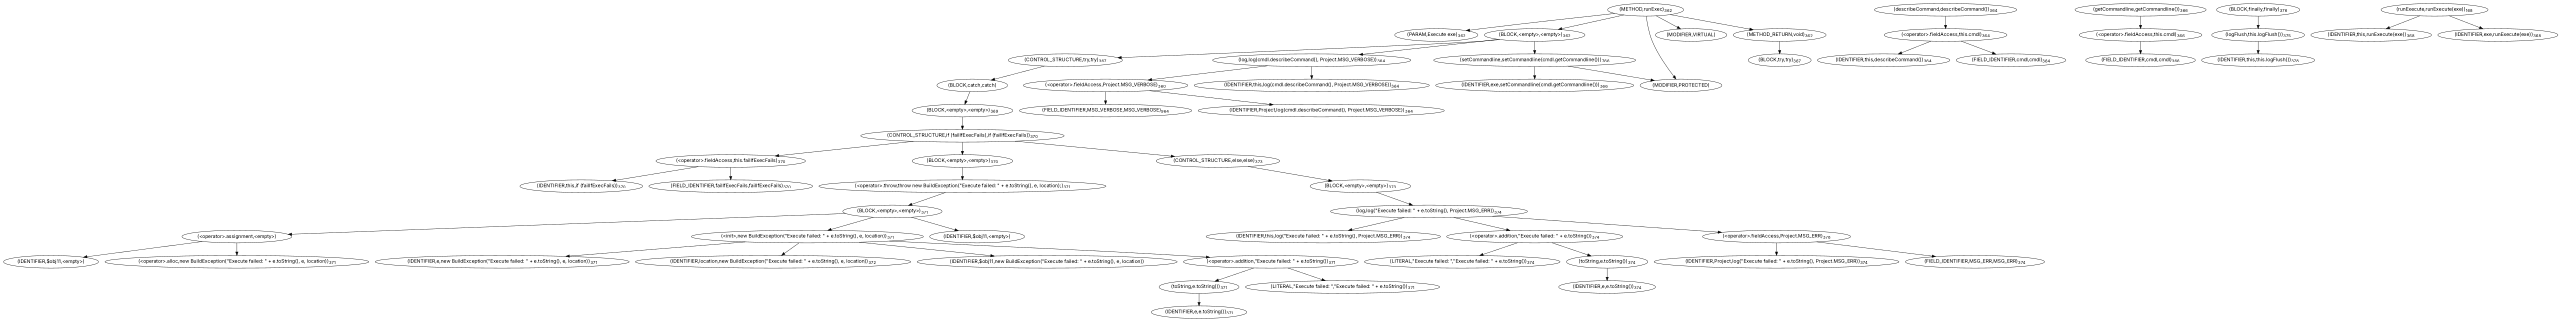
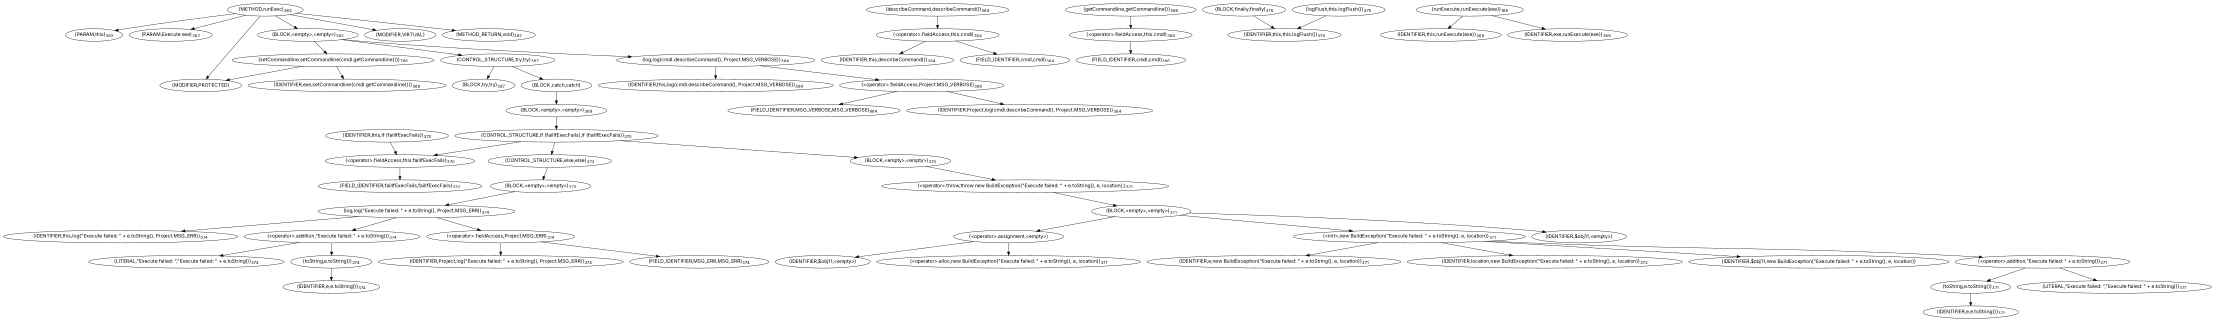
edge "(BLOCK,finally,finally)" -> "(logFlush,this.logFlush())": now "(BLOCK,finally,finally)" -> "(IDENTIFIER,this,this.logFlush())"
node "(PARAM,this)": added
edge "(METHOD_RETURN,void)" -> "(BLOCK,try,try)": now "(CONTROL_STRUCTURE,try,try)" -> "(BLOCK,try,try)"
edge "(<operator>.fieldAccess,this.failIfExecFails)" -> "(IDENTIFIER,this,if (failIfExecFails))": reversed
node "(<operator>.fieldAccess,Project.MSG_ERR)": text "378" -> "374"
